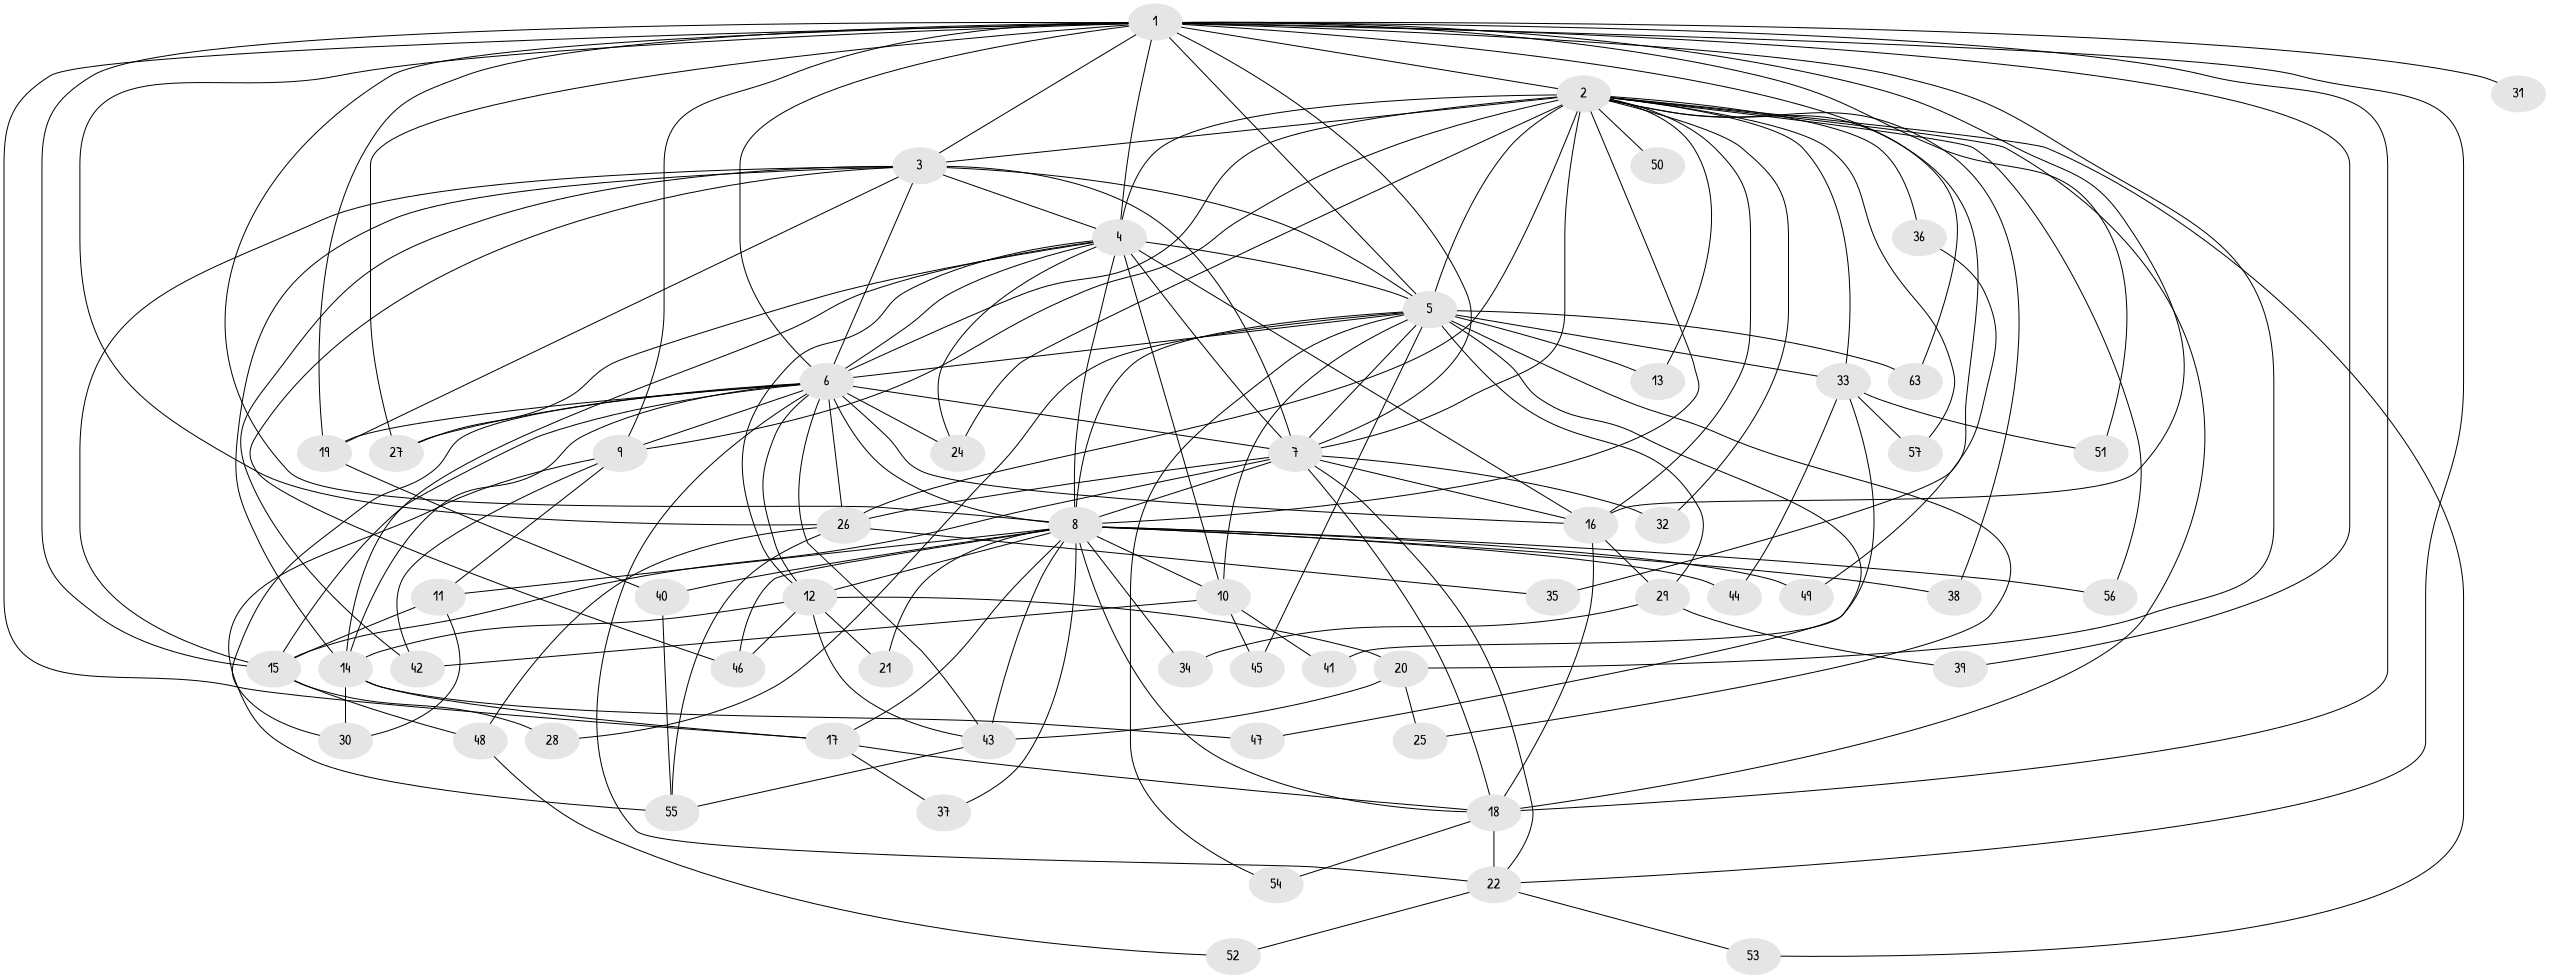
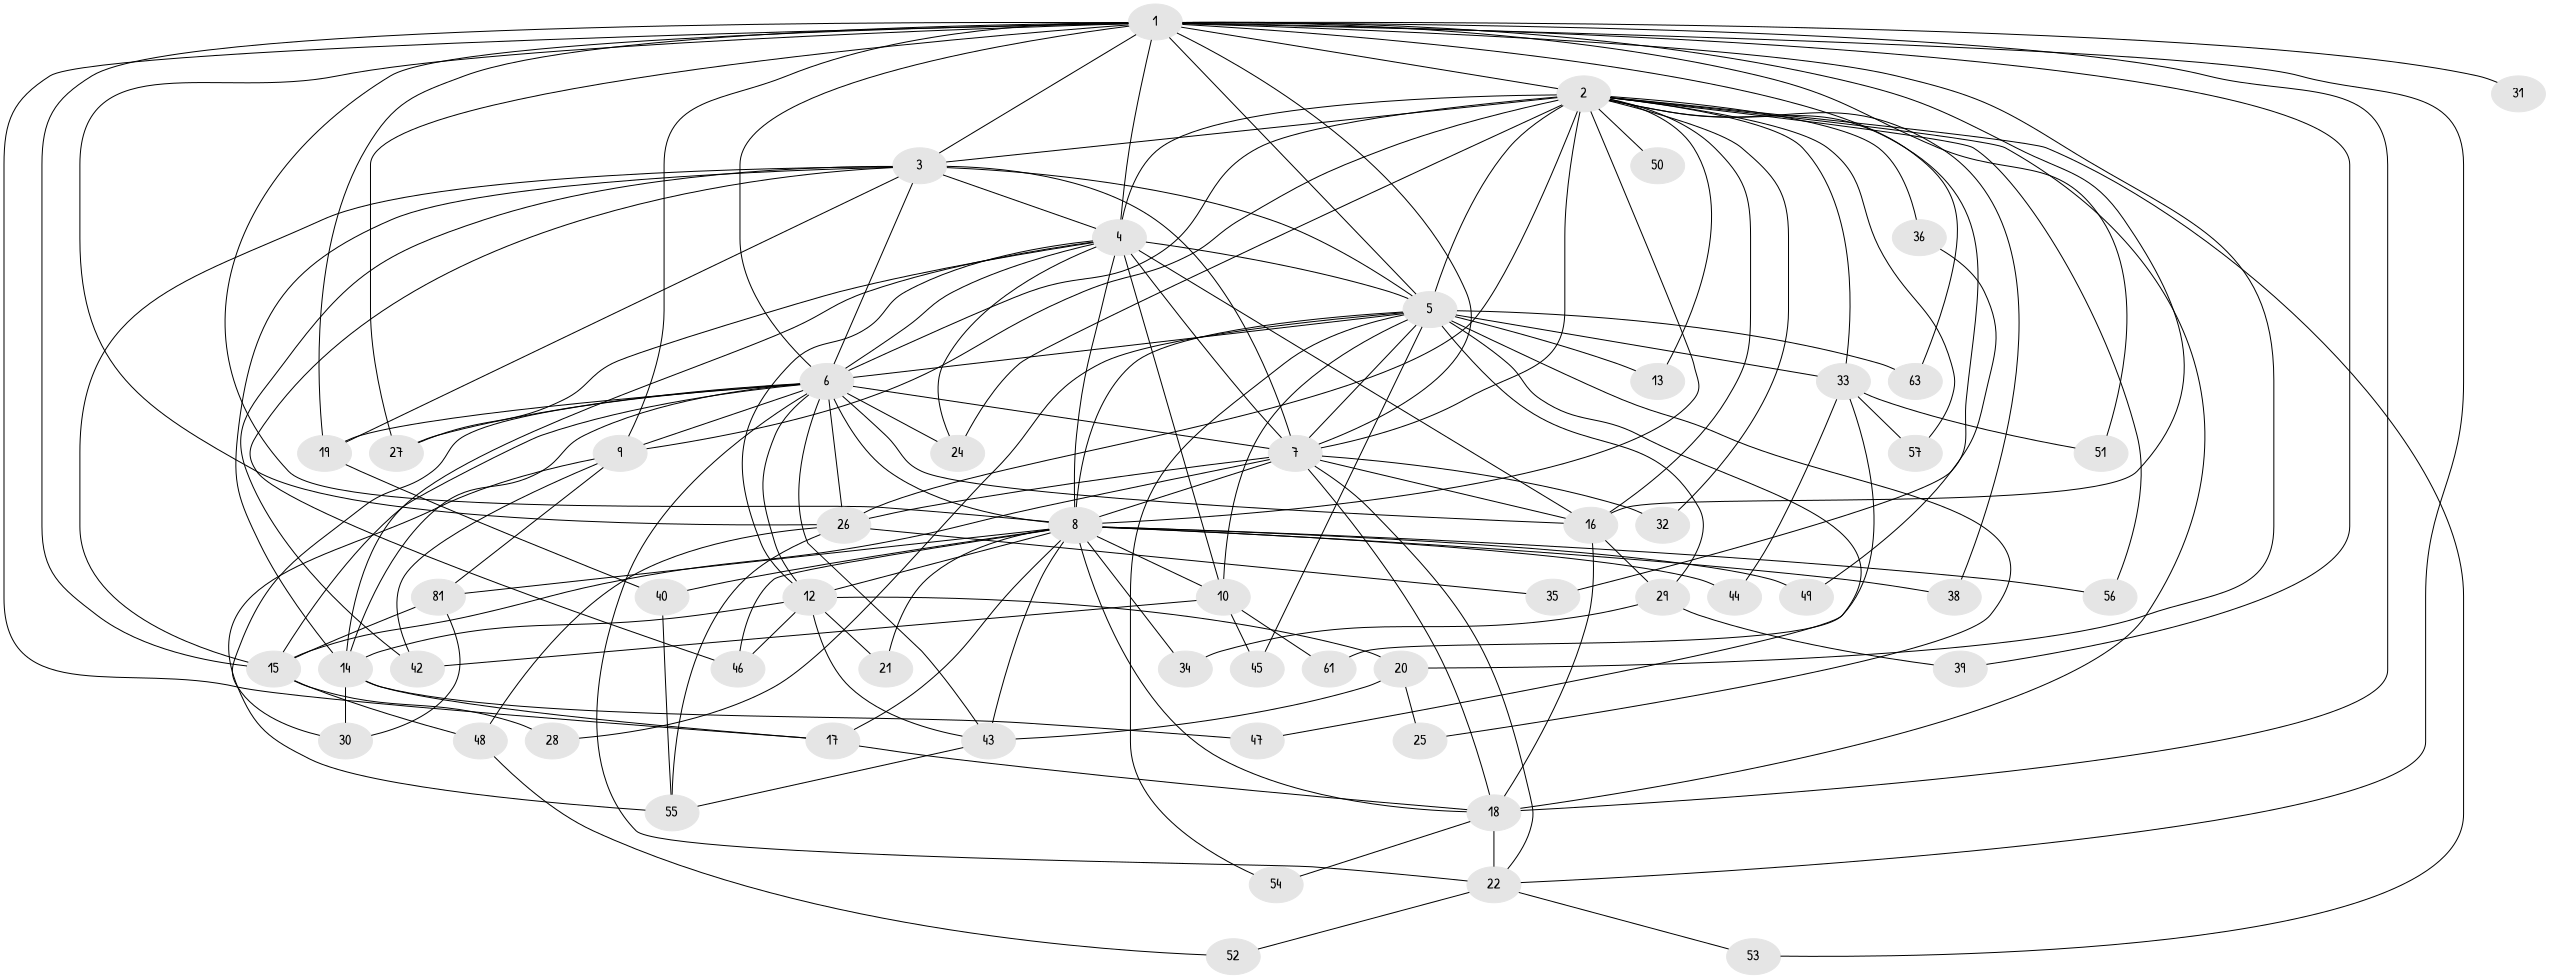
node "11": label "11" -> "81"
node "41": label "41" -> "61"
node "37": removed
